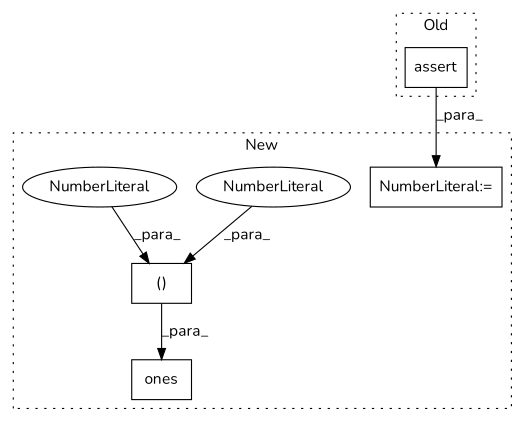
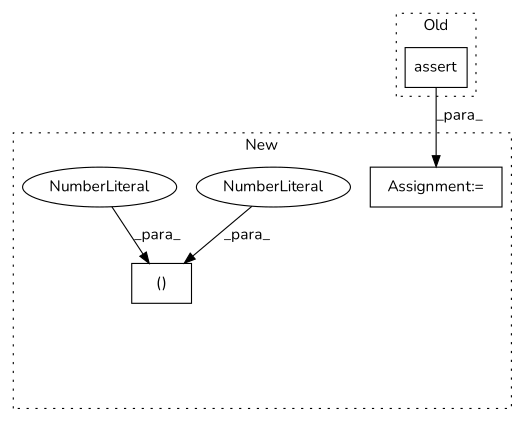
node "NumberLiteral:=": label "NumberLiteral:=" -> "Assignment:="
node "ones": removed
